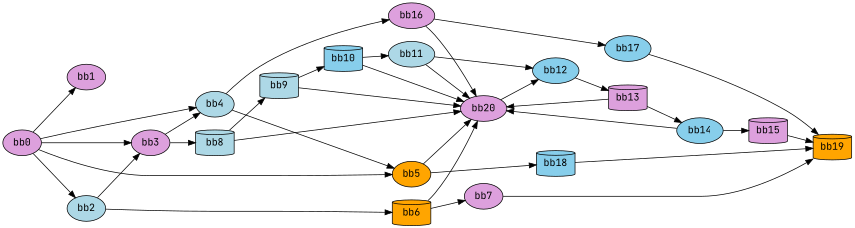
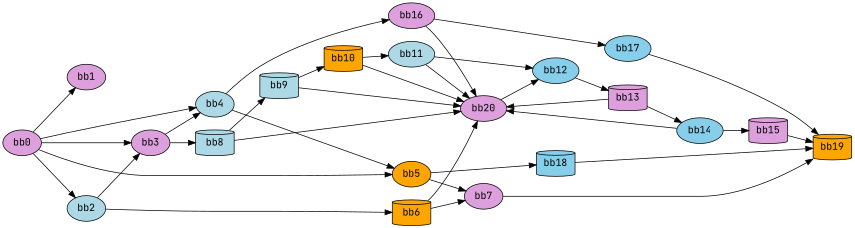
node "bb10": fillcolor skyblue -> orange
edge "bb5" -> "bb20": now "bb5" -> "bb7"
